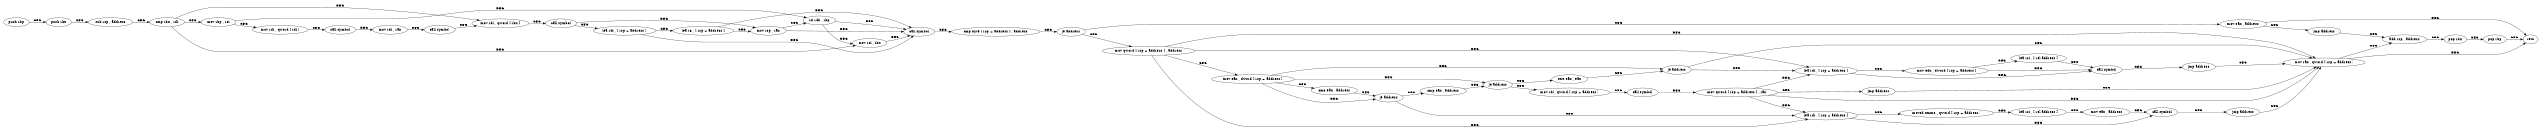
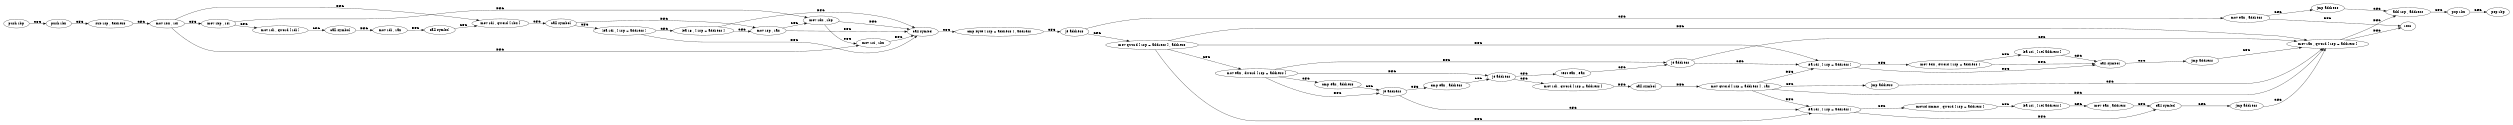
node "rsi rdx , rbp": label "rsi rdx , rbp" -> "mov rdx , rbp"
node "cmp rbx , rdi": label "cmp rbx , rdi" -> "mov rbx , rdi"
edge "pop rbp" -> "retn": removed, label "CFG"
